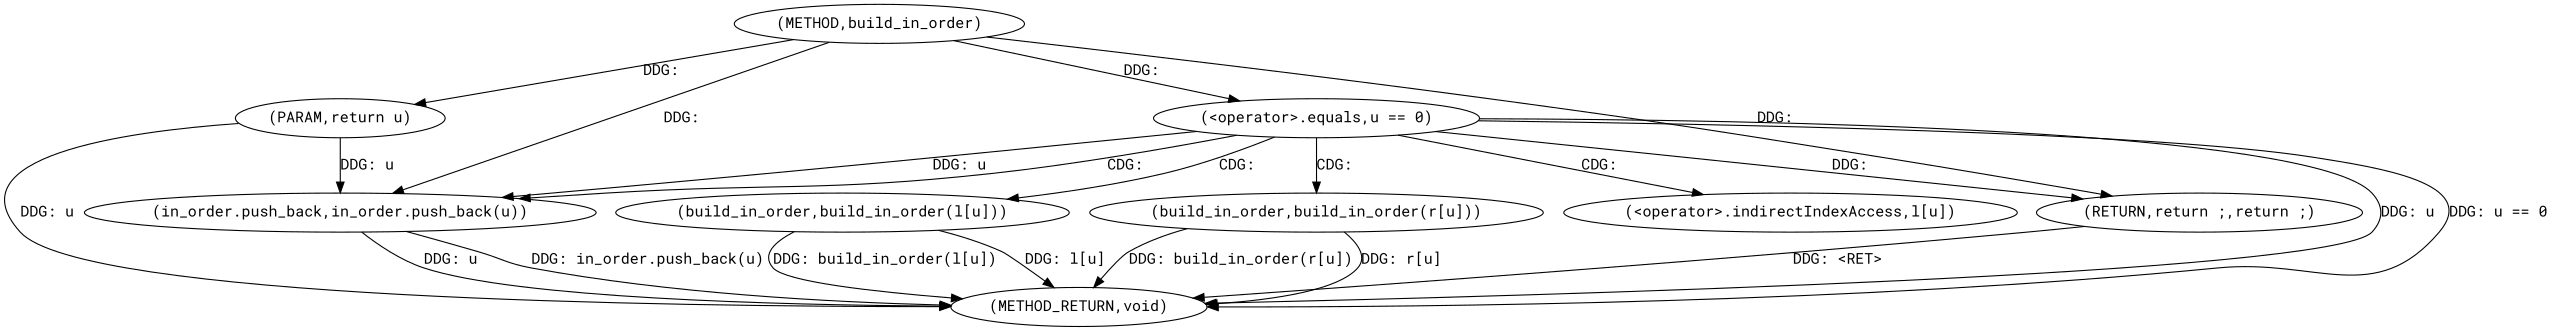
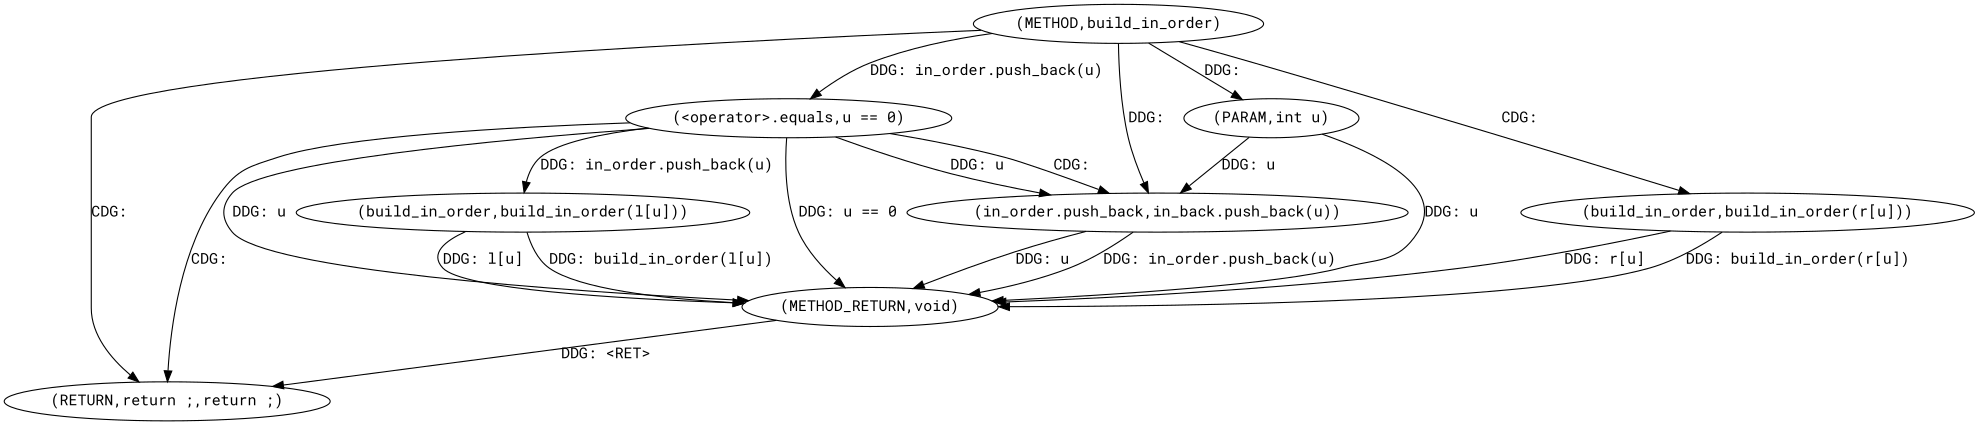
edge "(METHOD,build_in_order)" -> "(<operator>.equals,u == 0)": label "DDG: " -> "DDG: in_order.push_back(u)"
node "(PARAM,return u)": label "(PARAM,return u)" -> "(PARAM,int u)"
edge "(METHOD,build_in_order)" -> "(RETURN,return ;,return ;)": label "DDG: " -> "CDG: "
edge "(<operator>.equals,u == 0)" -> "(build_in_order,build_in_order(r[u]))": now "(METHOD,build_in_order)" -> "(build_in_order,build_in_order(r[u]))"
edge "(<operator>.equals,u == 0)" -> "(build_in_order,build_in_order(l[u]))": label "CDG: " -> "DDG: in_order.push_back(u)"
edge "(<operator>.equals,u == 0)" -> "(RETURN,return ;,return ;)": label "DDG: " -> "CDG: "
node "(in_order.push_back,in_order.push_back(u))": label "(in_order.push_back,in_order.push_back(u))" -> "(in_order.push_back,in_back.push_back(u))"
node "(<operator>.indirectIndexAccess,l[u])": removed
edge "(RETURN,return ;,return ;)" -> "(METHOD_RETURN,void)": reversed
